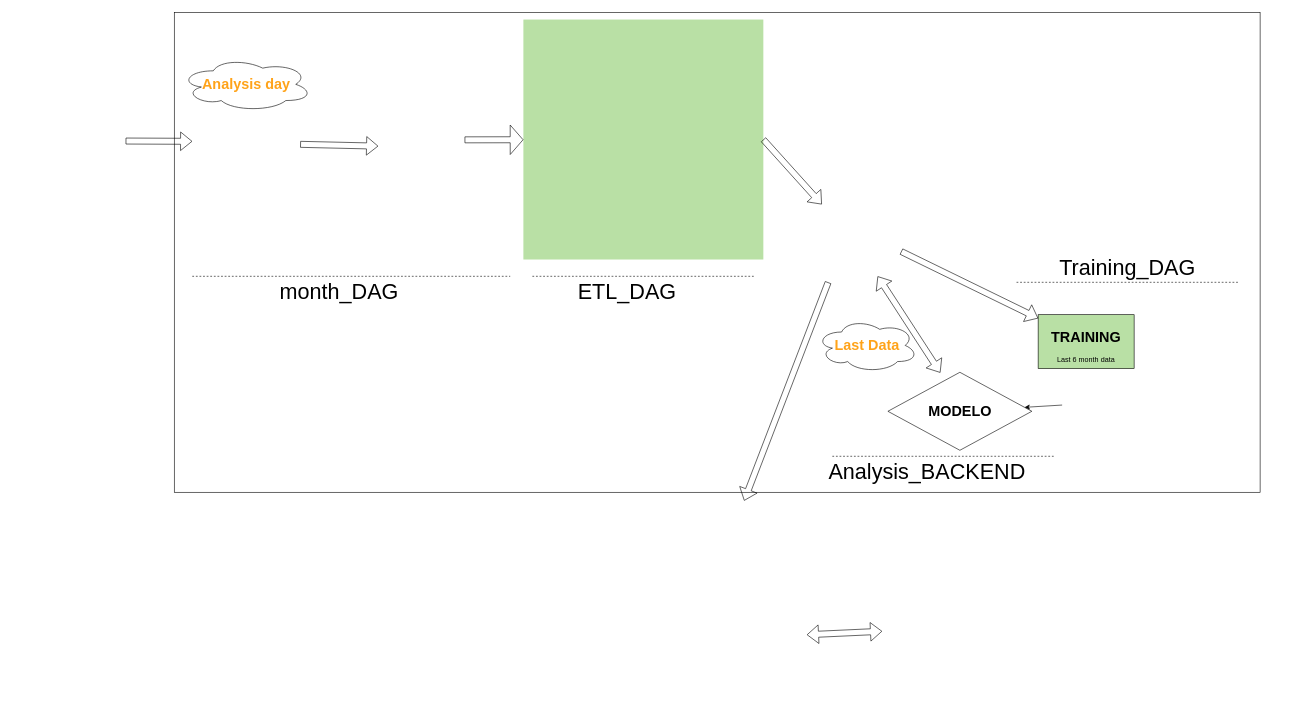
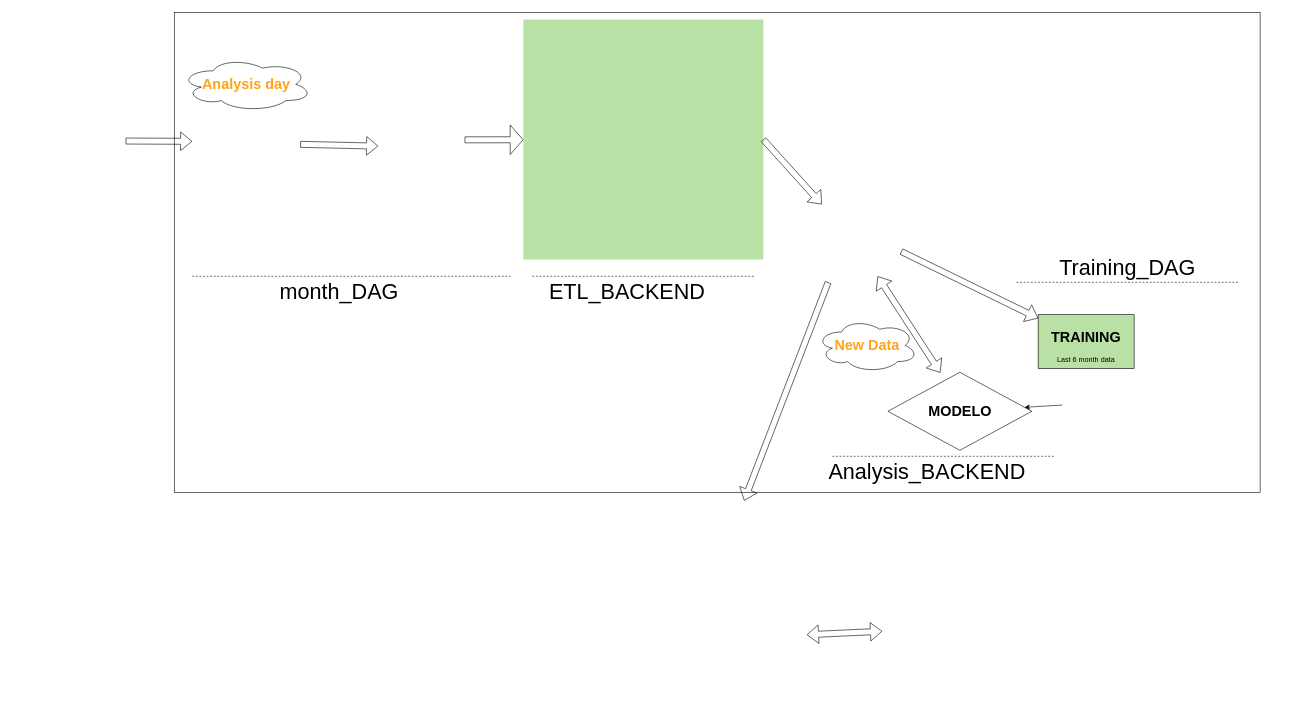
node "ETL_DAG": label "ETL_DAG" -> "ETL_BACKEND"
node "Last Data": label "Last Data" -> "New Data"
